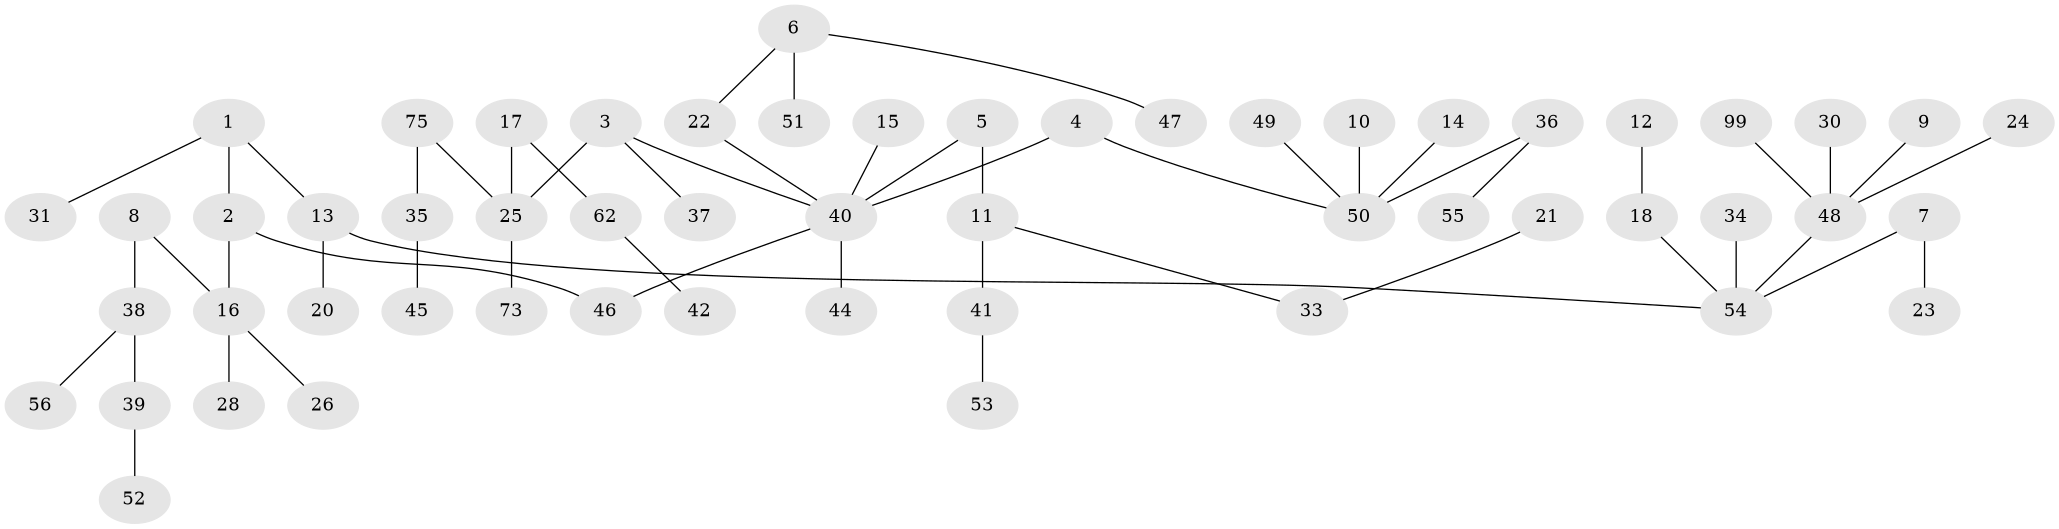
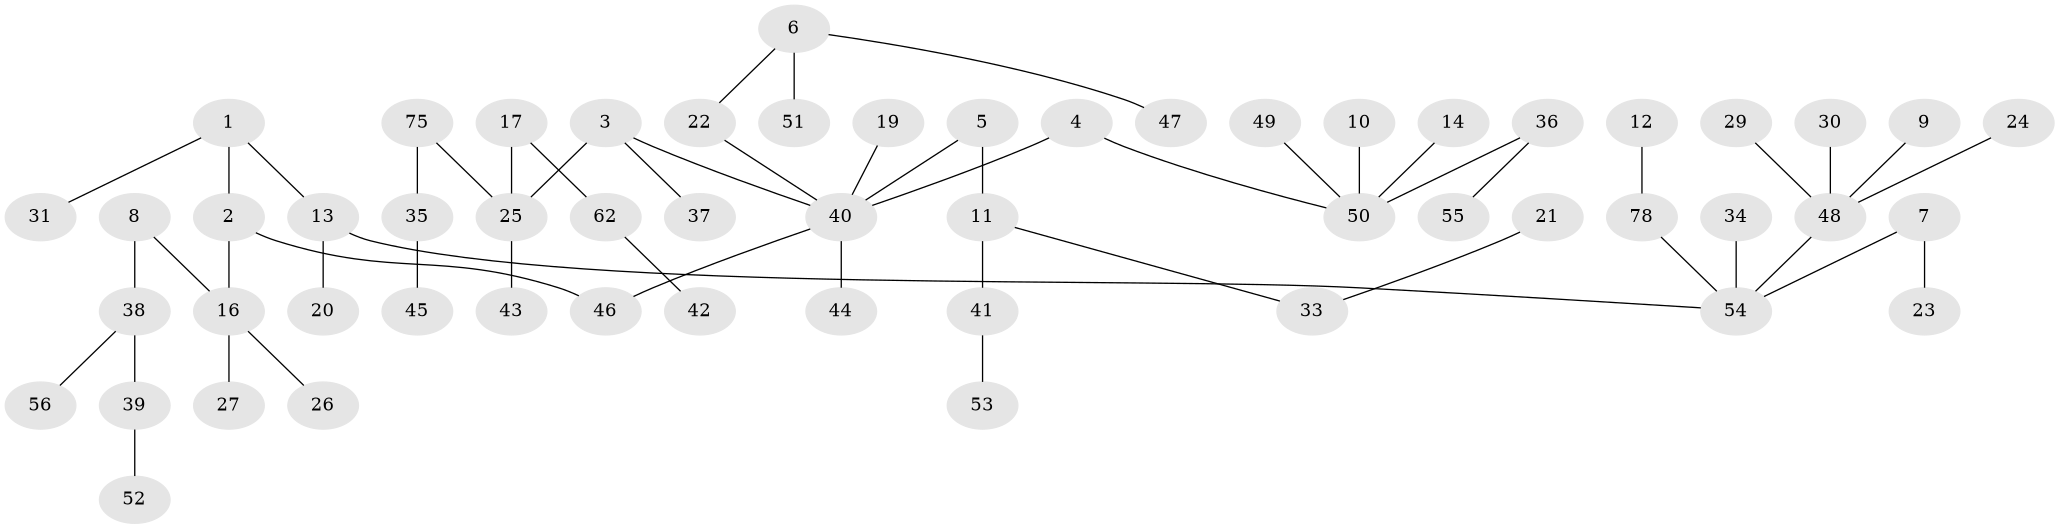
node "15": label "15" -> "19"
node "99": label "99" -> "29"
node "18": label "18" -> "78"
node "73": label "73" -> "43"
node "28": label "28" -> "27"
